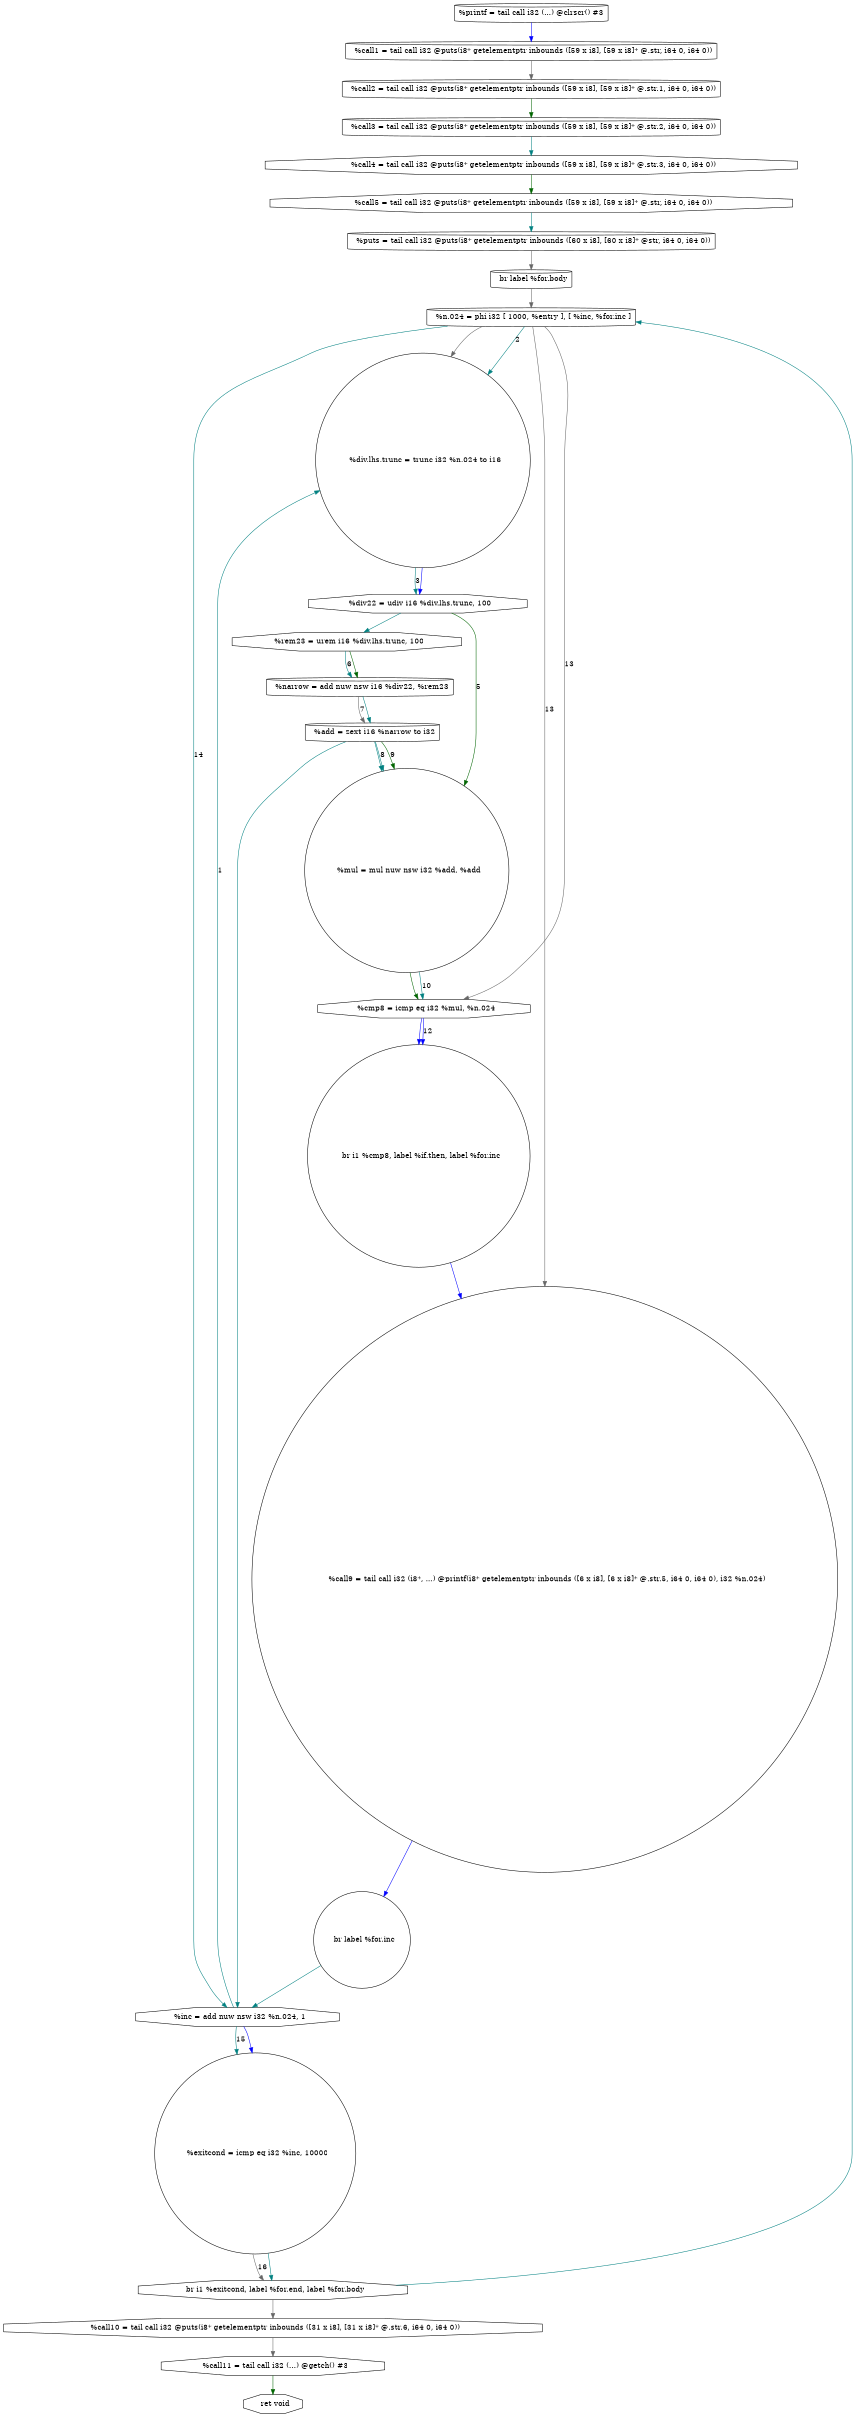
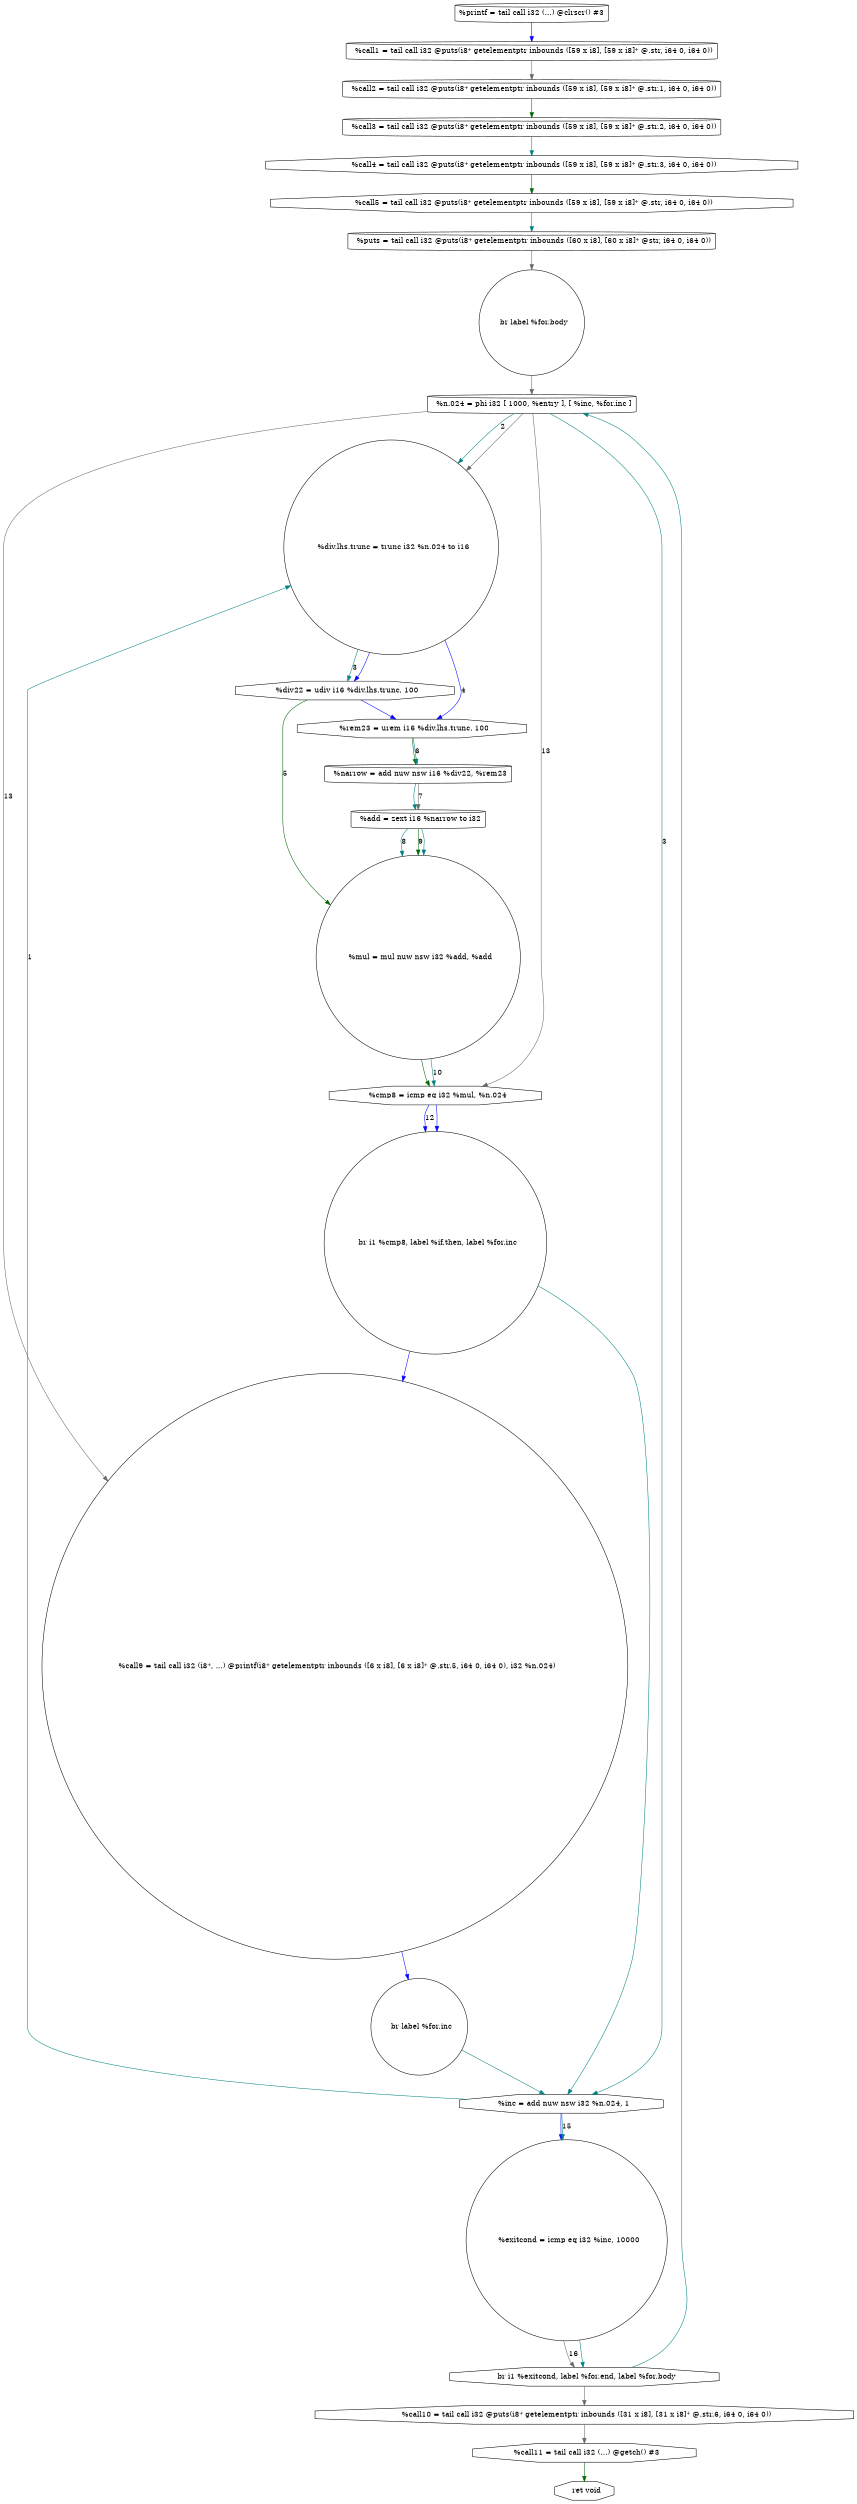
node "br label %for.body": shape cylinder -> circle
edge "%div22 = udiv i16 %div.lhs.trunc, 100" -> "%rem23 = urem i16 %div.lhs.trunc, 100": color teal -> blue
edge "%div.lhs.trunc = trunc i32 %n.024 to i16" -> "%rem23 = urem i16 %div.lhs.trunc, 100": added, label "4"
edge "%n.024 = phi i32 [ 1000, %entry ], [ %inc, %for.inc ]" -> "%inc = add nuw nsw i32 %n.024, 1": label "14" -> "3"
edge "%add = zext i16 %narrow to i32" -> "%inc = add nuw nsw i32 %n.024, 1": now "br i1 %cmp8, label %if.then, label %for.inc" -> "%inc = add nuw nsw i32 %n.024, 1"
